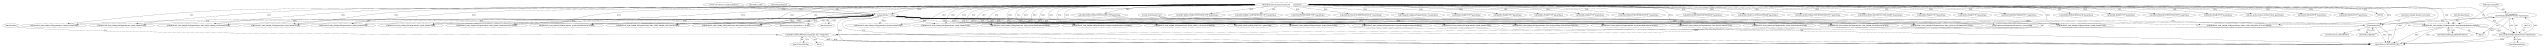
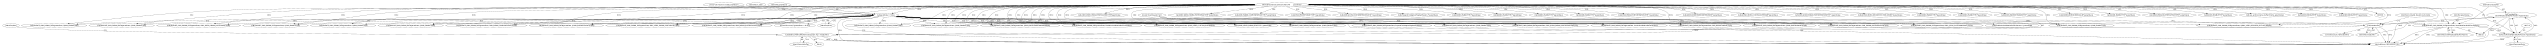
edge "(Call,(OMX_VIDEO_PARAM_PROFILELEVELTYPE*)paramData)" -> "(Call,(EnableAndroidNativeBuffersParams *) paramData)": now "(MethodParameterIn,OMX_IN OMX_PTR        paramData)" -> "(Call,(EnableAndroidNativeBuffersParams *) paramData)"
